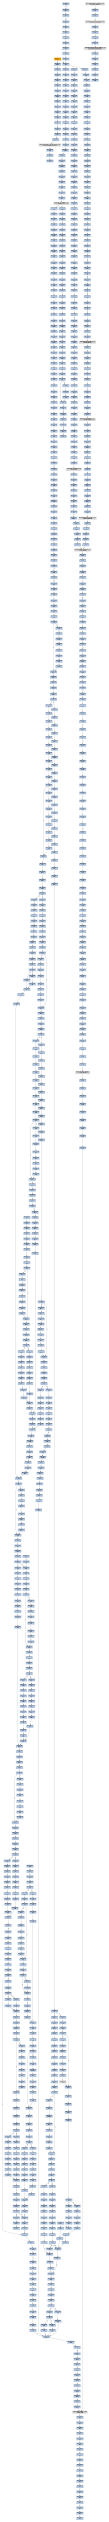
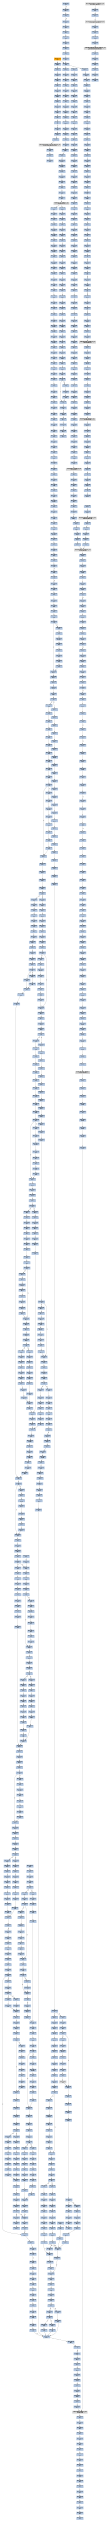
node "0x004089db pushl": removed
node "0x001d0448 subl": added
